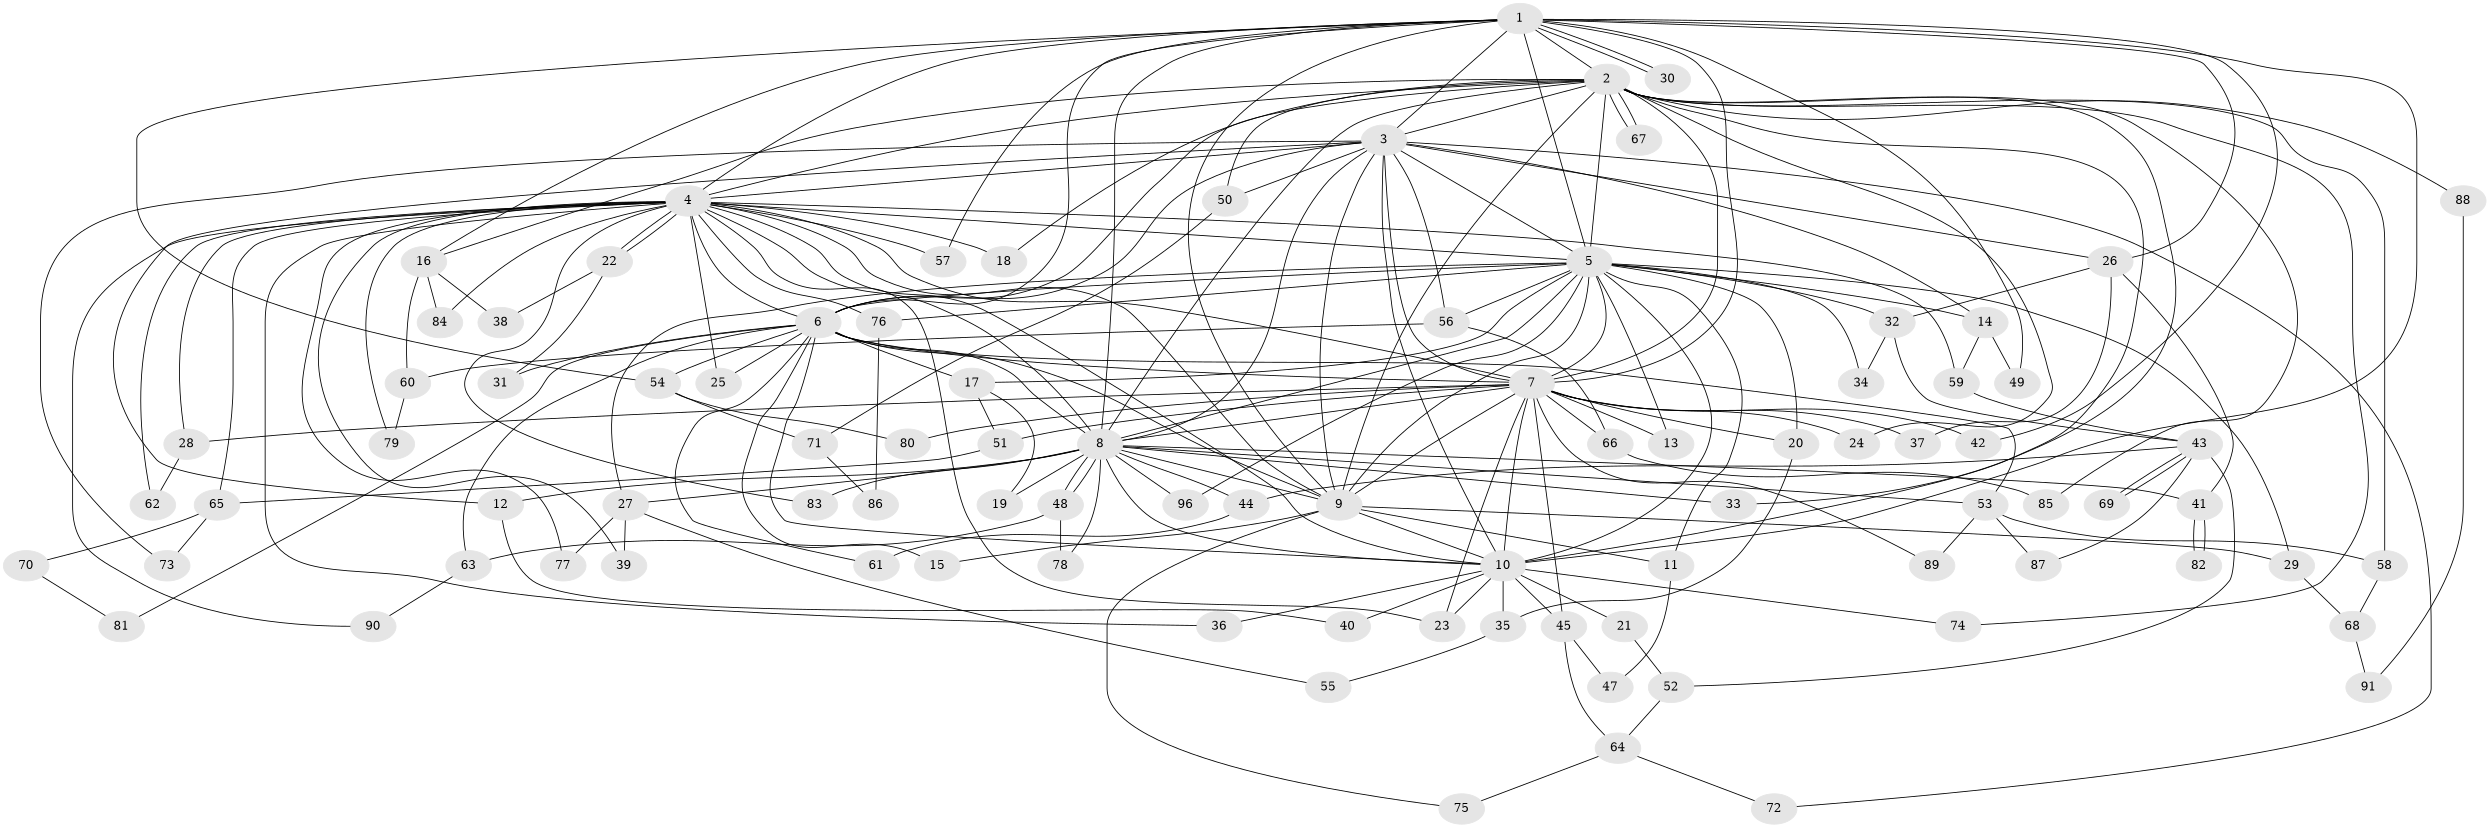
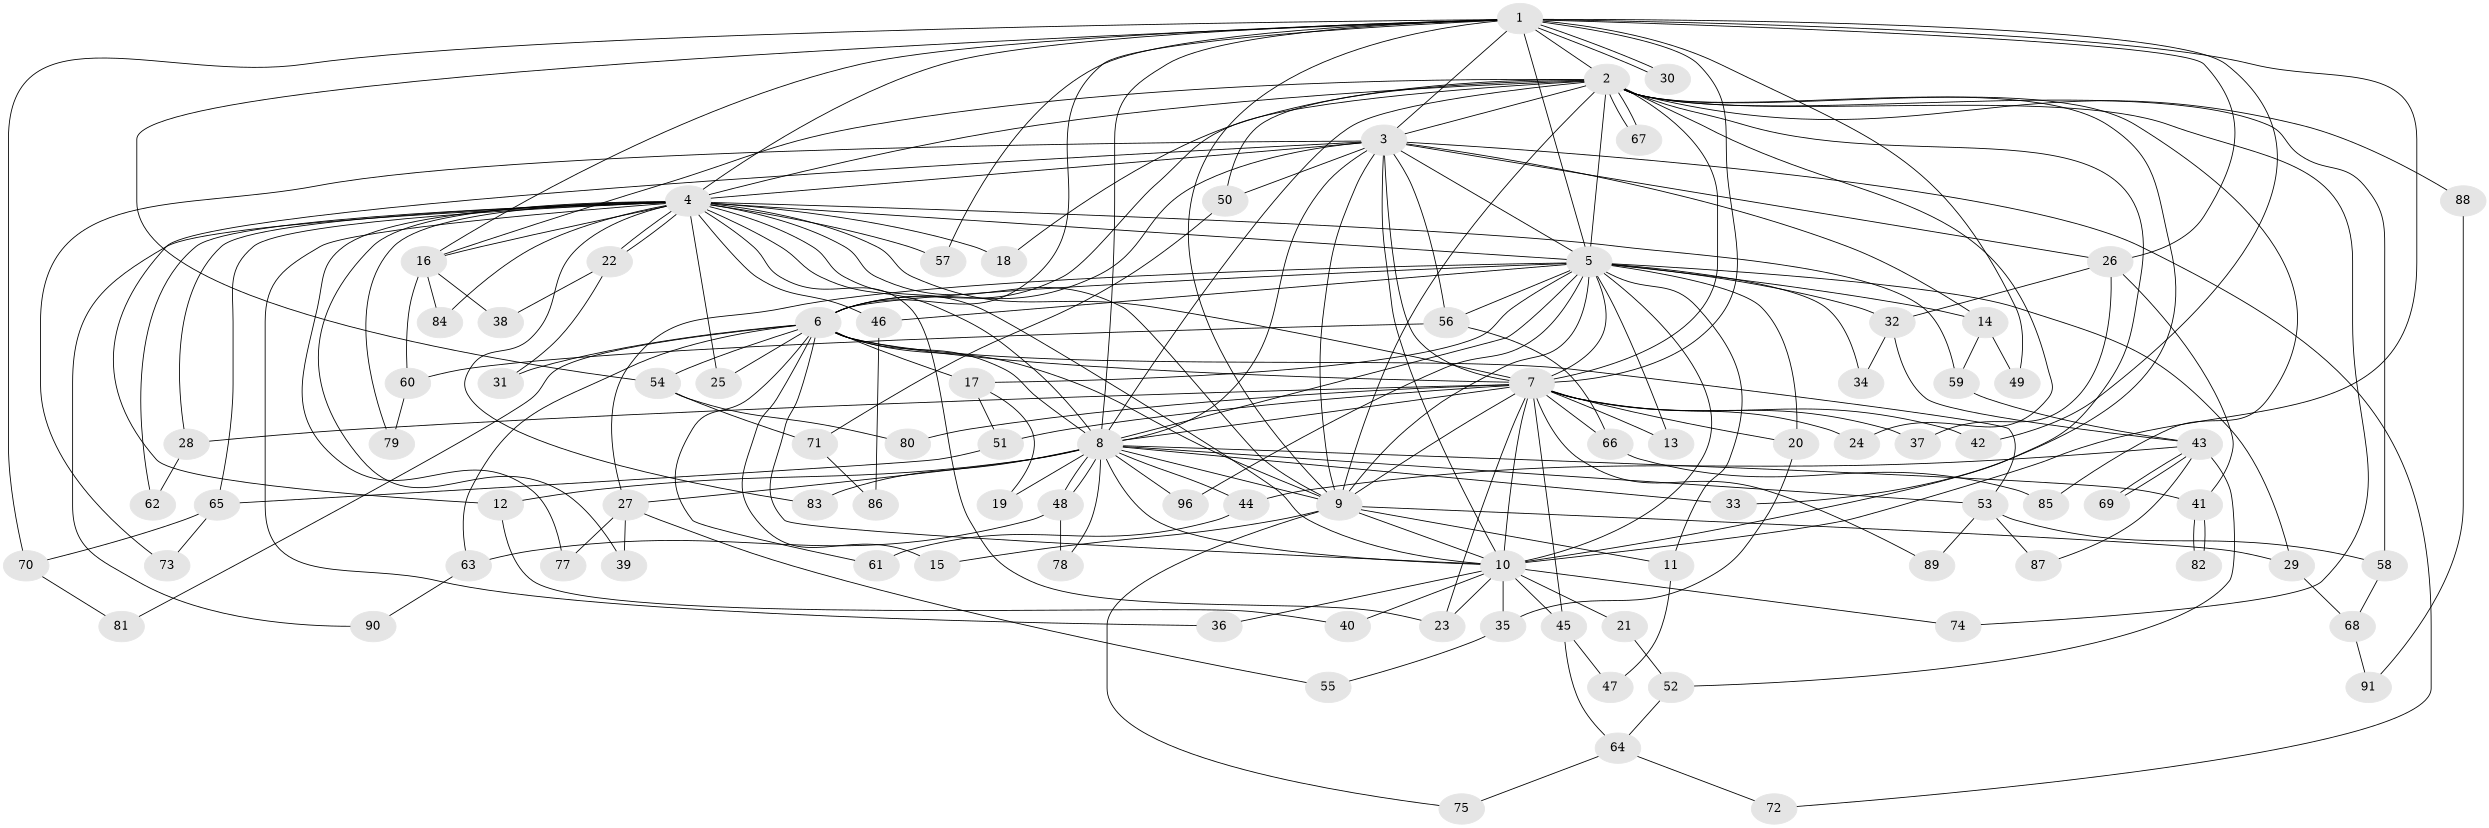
edge "1" -- "70": added
edge "4" -- "6": now "4" -- "16"
node "76": label "76" -> "46"
